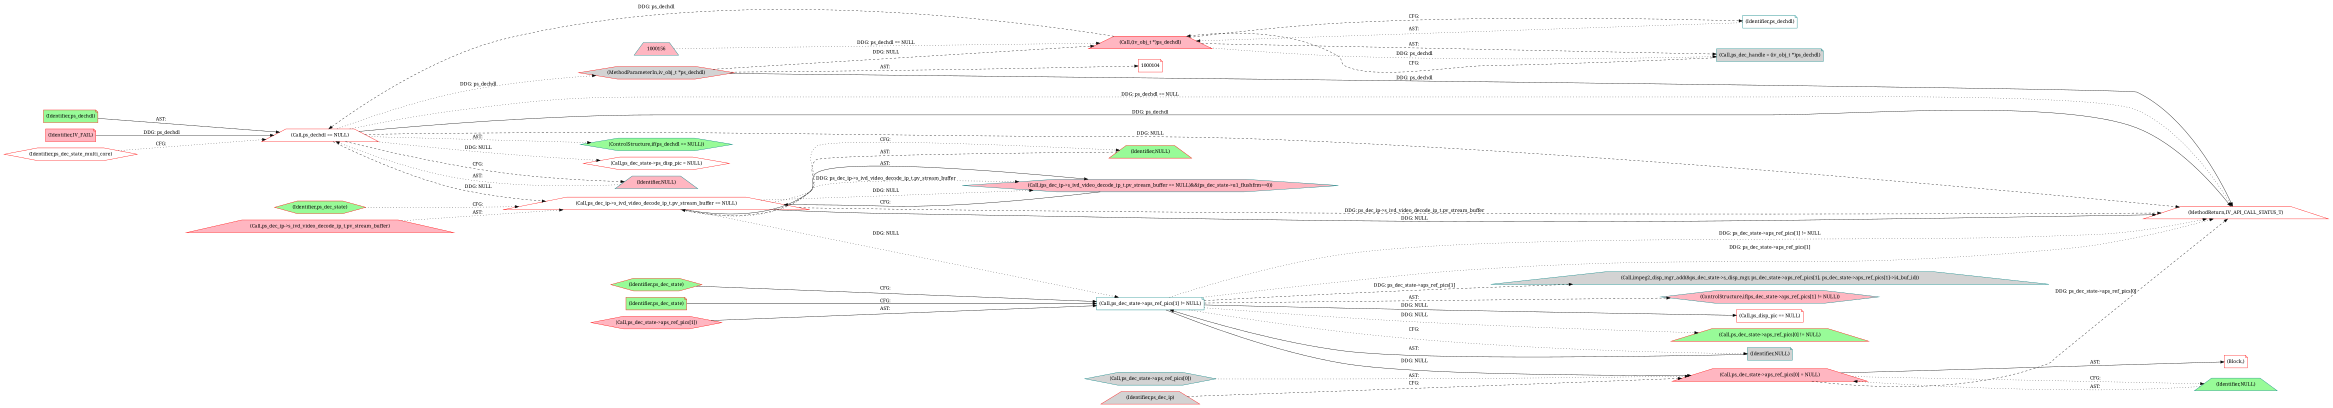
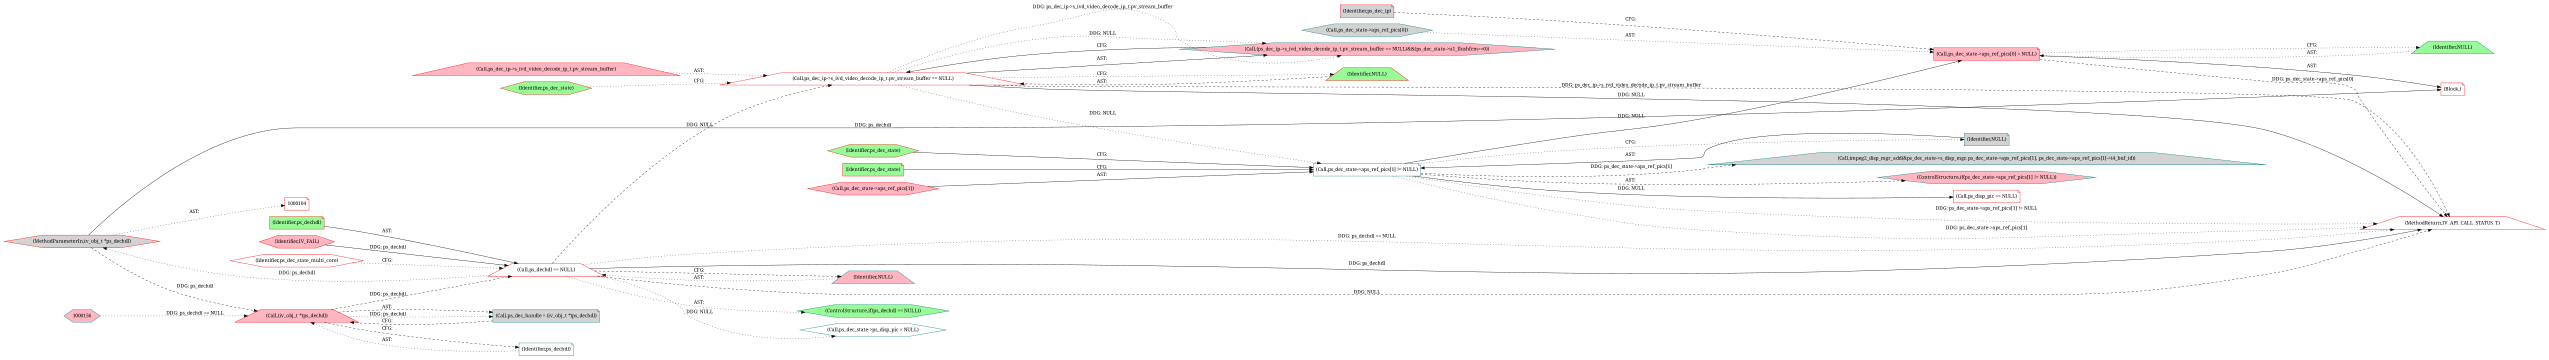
node "1000156": shape trapezium -> hexagon
edge "(MethodParameterIn,iv_obj_t *ps_dechdl)" -> "(Call,(iv_obj_t *)ps_dechdl)": label "DDG: NULL" -> "DDG: ps_dechdl"
edge "(MethodParameterIn,iv_obj_t *ps_dechdl)" -> "1000104": style dashed -> dotted
edge "(MethodParameterIn,iv_obj_t *ps_dechdl)" -> "(MethodReturn,IV_API_CALL_STATUS_T)": now "(MethodParameterIn,iv_obj_t *ps_dechdl)" -> "(Block,)"
node "(Identifier,IV_FAIL)": shape note -> hexagon
node "(Call,ps_dec_state->ps_disp_pic = NULL)": color red -> teal
node "(Call,ps_dec_state->aps_ref_pics[0] != NULL)": removed
node "(Call,ps_dec_state->aps_ref_pics[0] = NULL)": shape trapezium -> note
node "(Identifier,ps_dec_ip)": shape trapezium -> note
